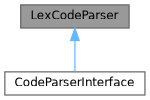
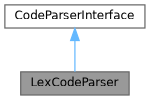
edge "CodeParserInterface" -> "LexCodeParser": reversed
